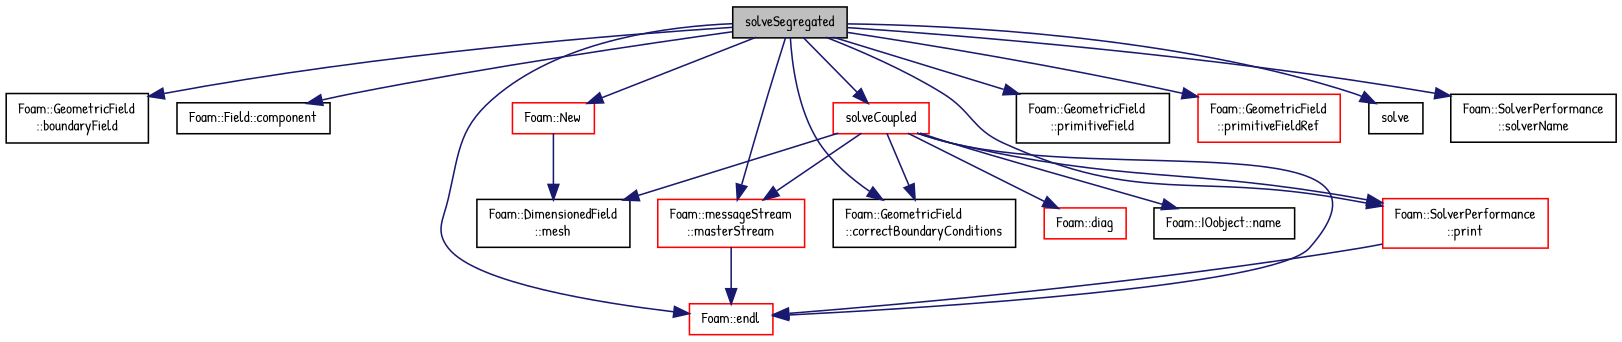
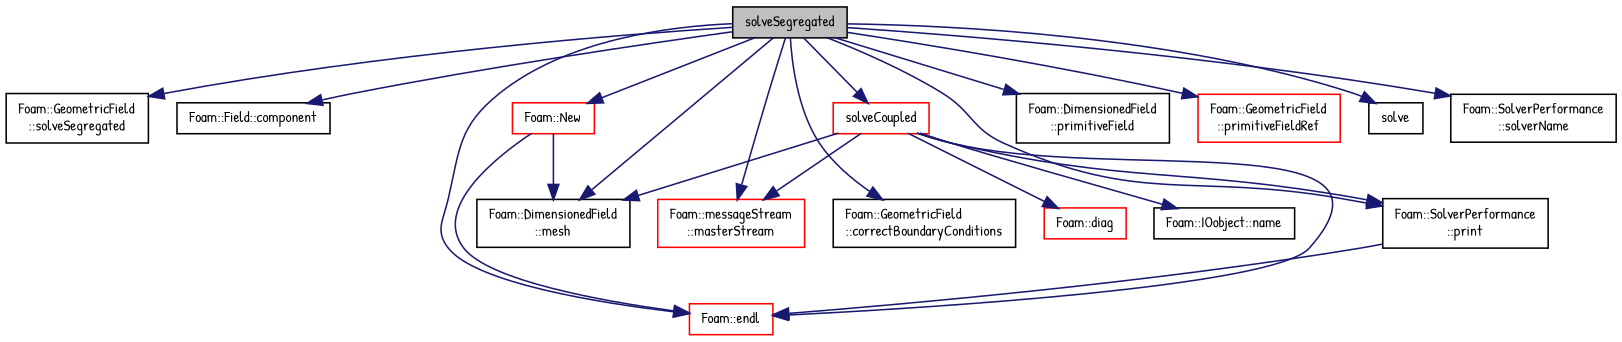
edge "solveSegregated" -> "Foam::DimensionedField ::mesh": added
node "Foam::GeometricField ::boundaryField": label "Foam::GeometricField ::boundaryField" -> "Foam::GeometricField ::solveSegregated"
node "Foam::GeometricField ::primitiveField": label "Foam::GeometricField ::primitiveField" -> "Foam::DimensionedField ::primitiveField"
edge "solveCoupled" -> "Foam::GeometricField ::correctBoundaryConditions": removed
node "Foam::SolverPerformance ::print": color red -> black
edge "Foam::messageStream ::masterStream" -> "Foam::endl": now "Foam::New" -> "Foam::endl"
